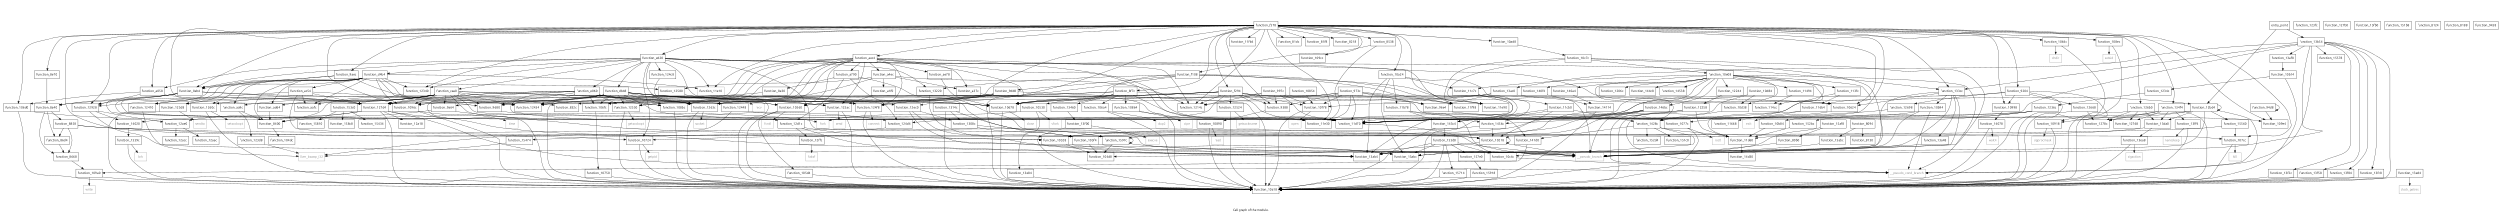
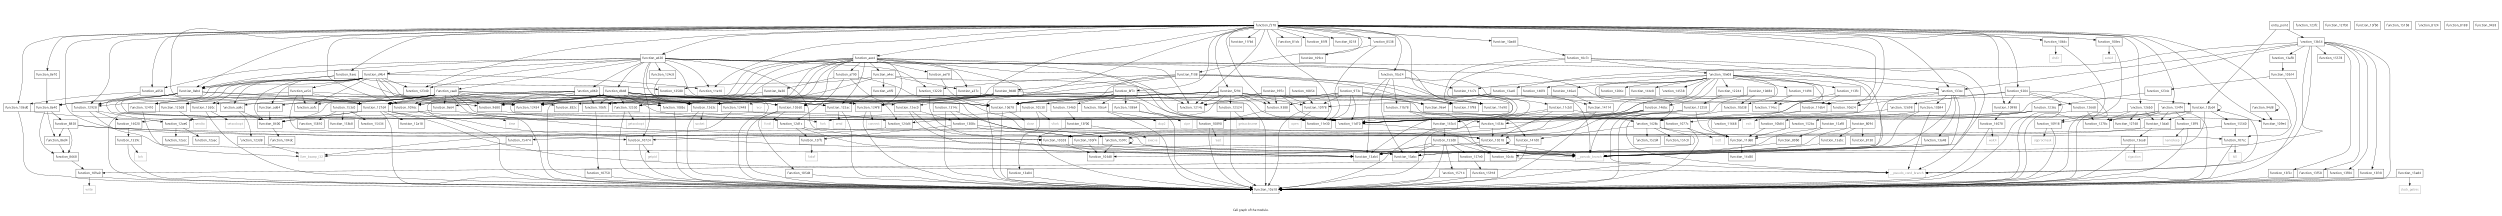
edge "function_1308c" -> "function_12ffc": added
edge "function_8094" -> "__pseudo_branch": added
